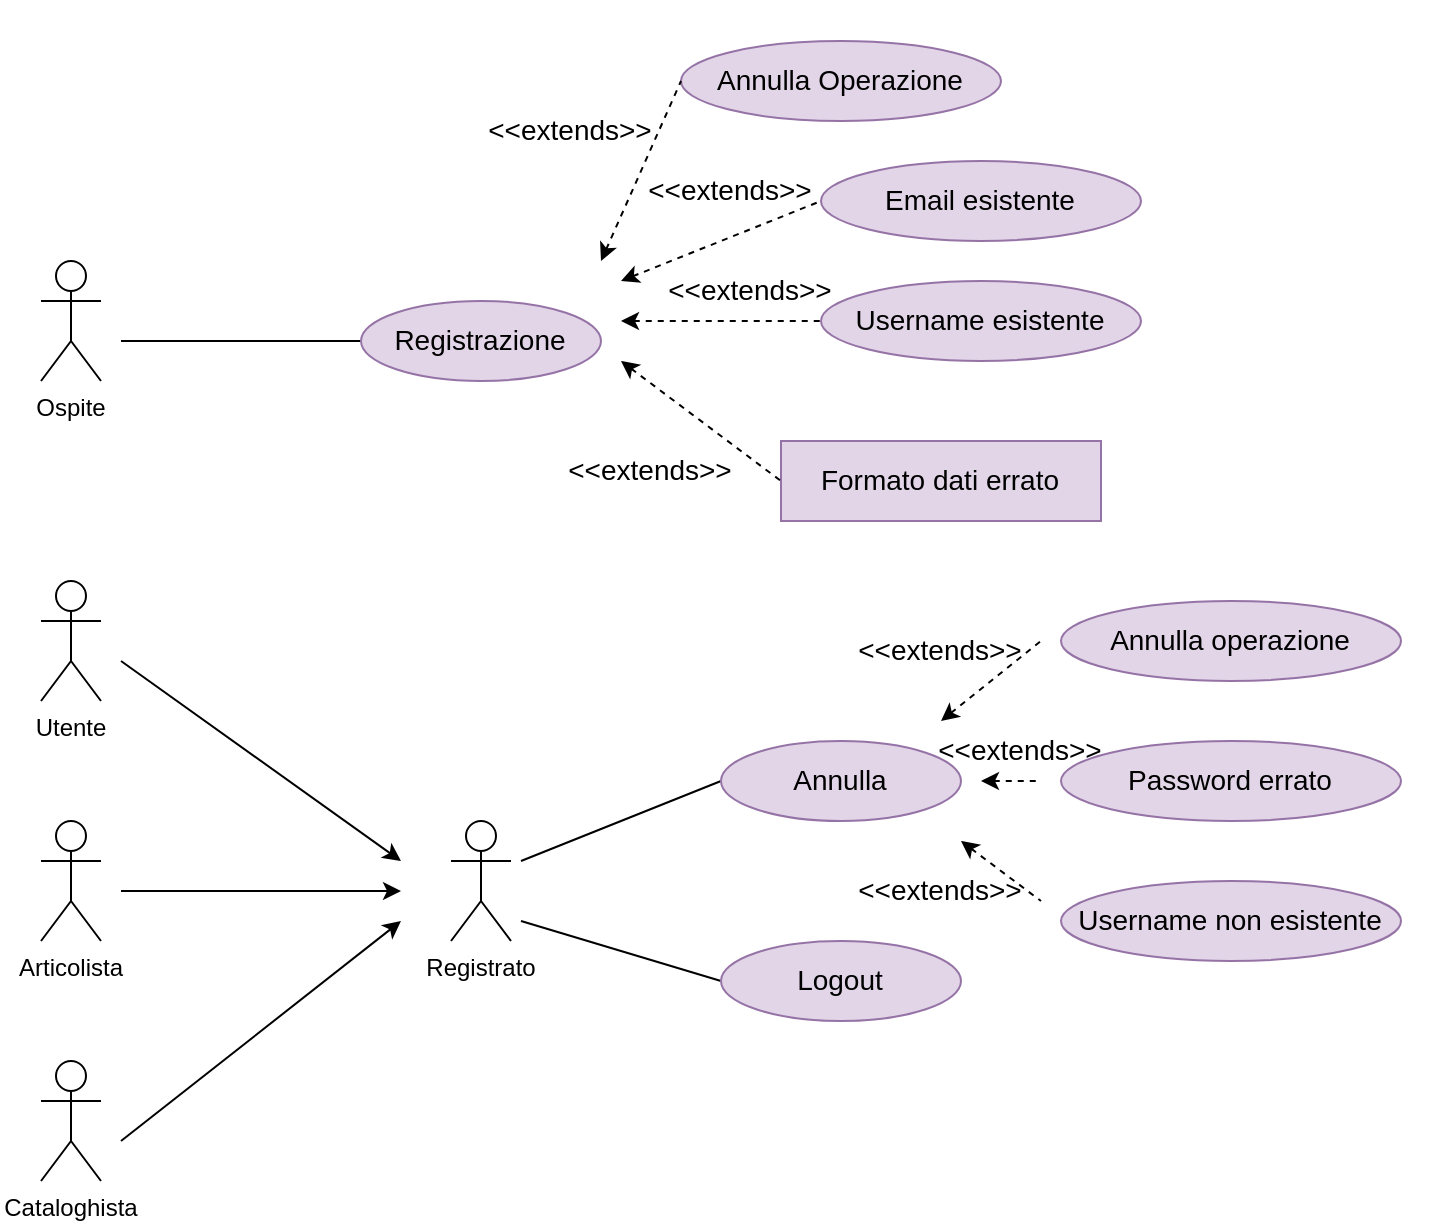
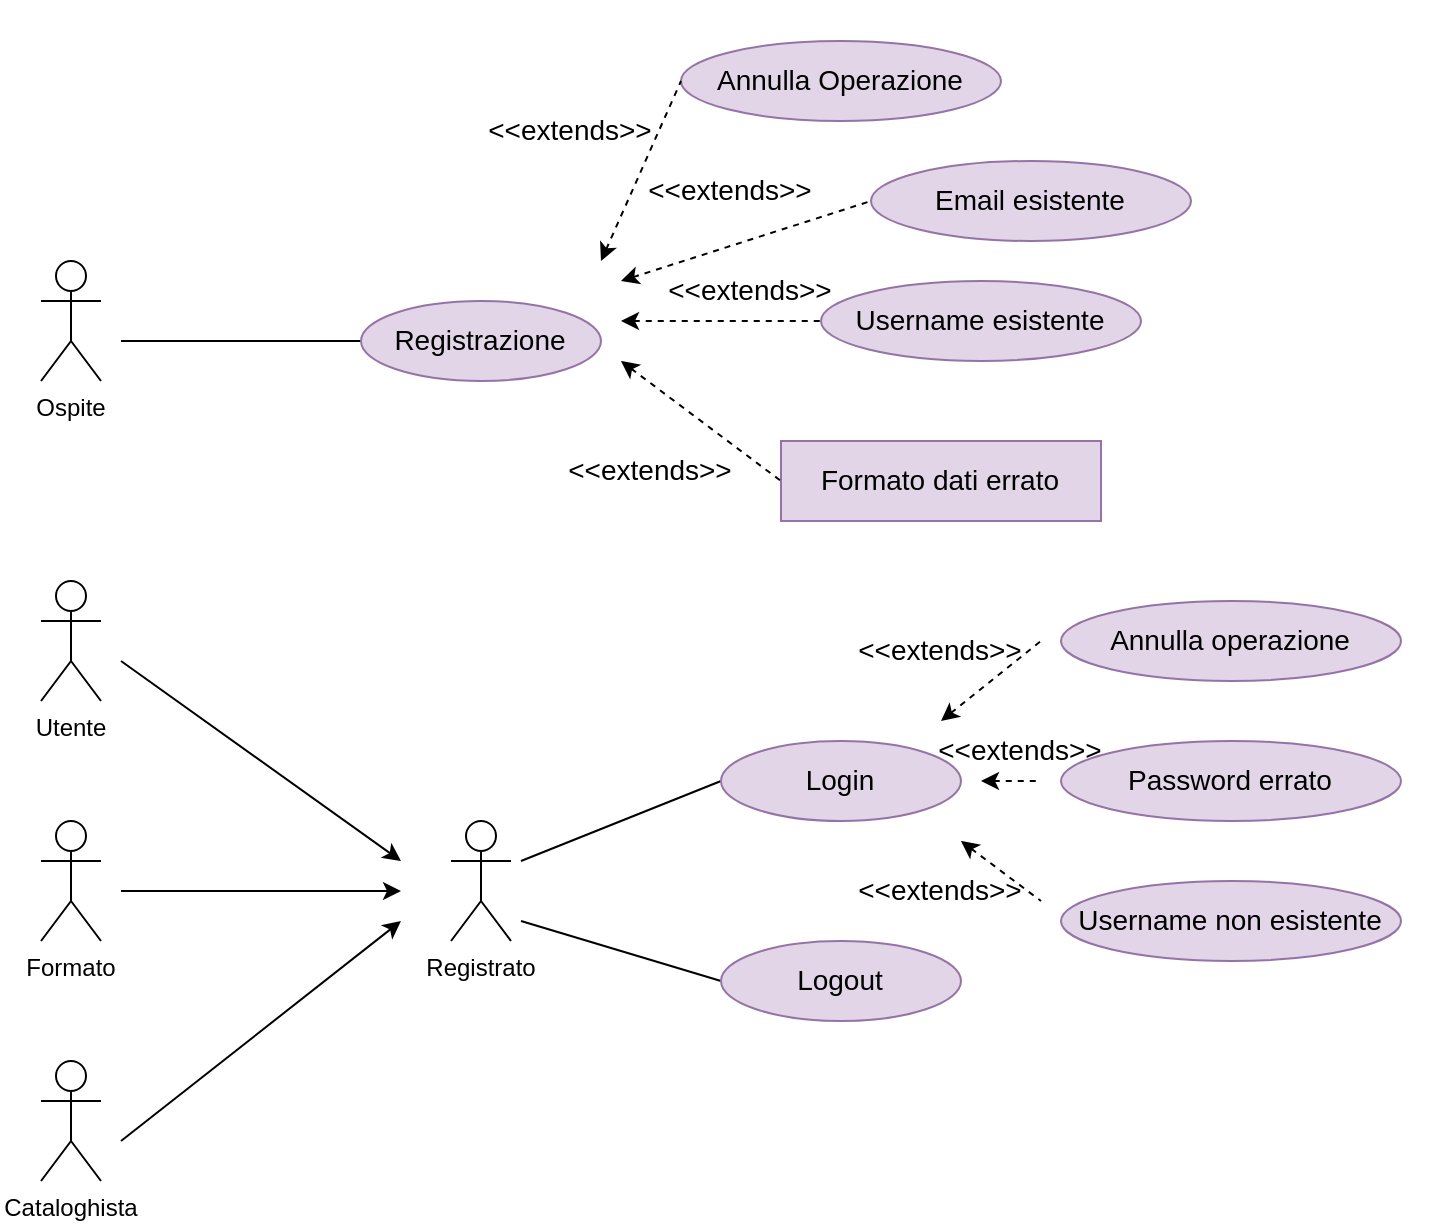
node "Email esistente": moved (981, 201) -> (1031, 201)
node "Annulla": label "Annulla" -> "Login"
node "Articolista": label "Articolista" -> "Formato"
